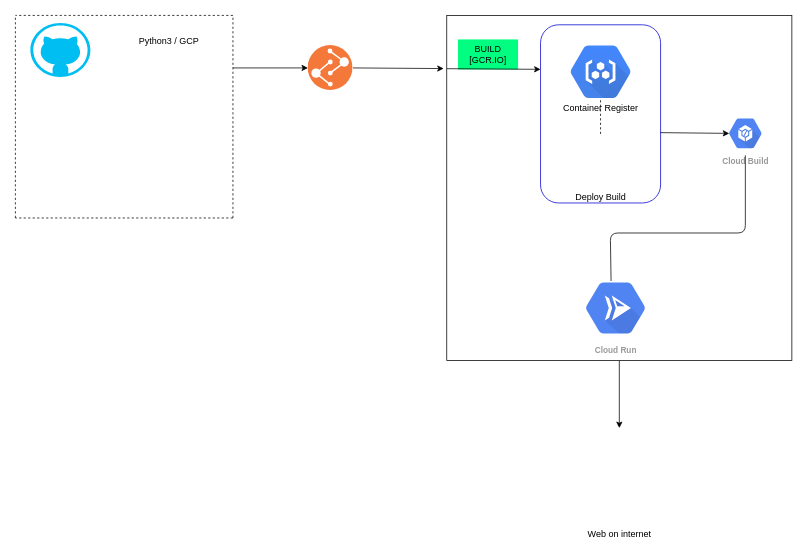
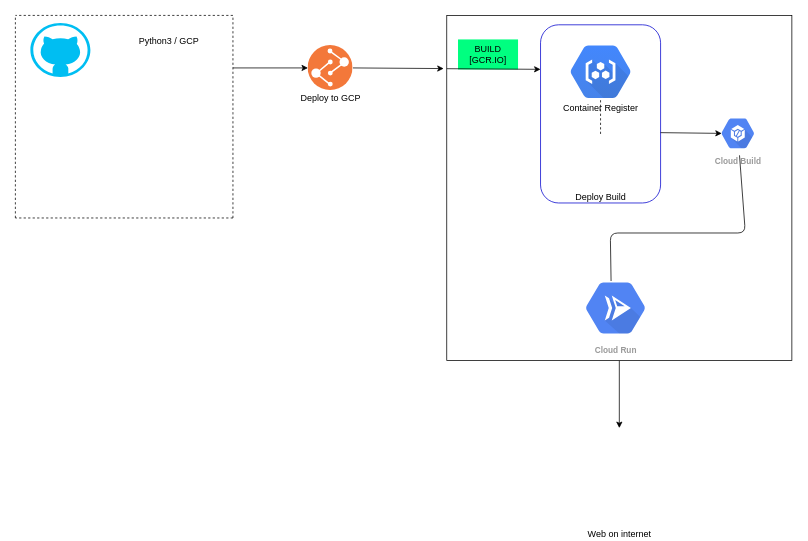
node "Deploy to GCP": added
node "Cloud Build": moved (745, 133) -> (738, 133)
